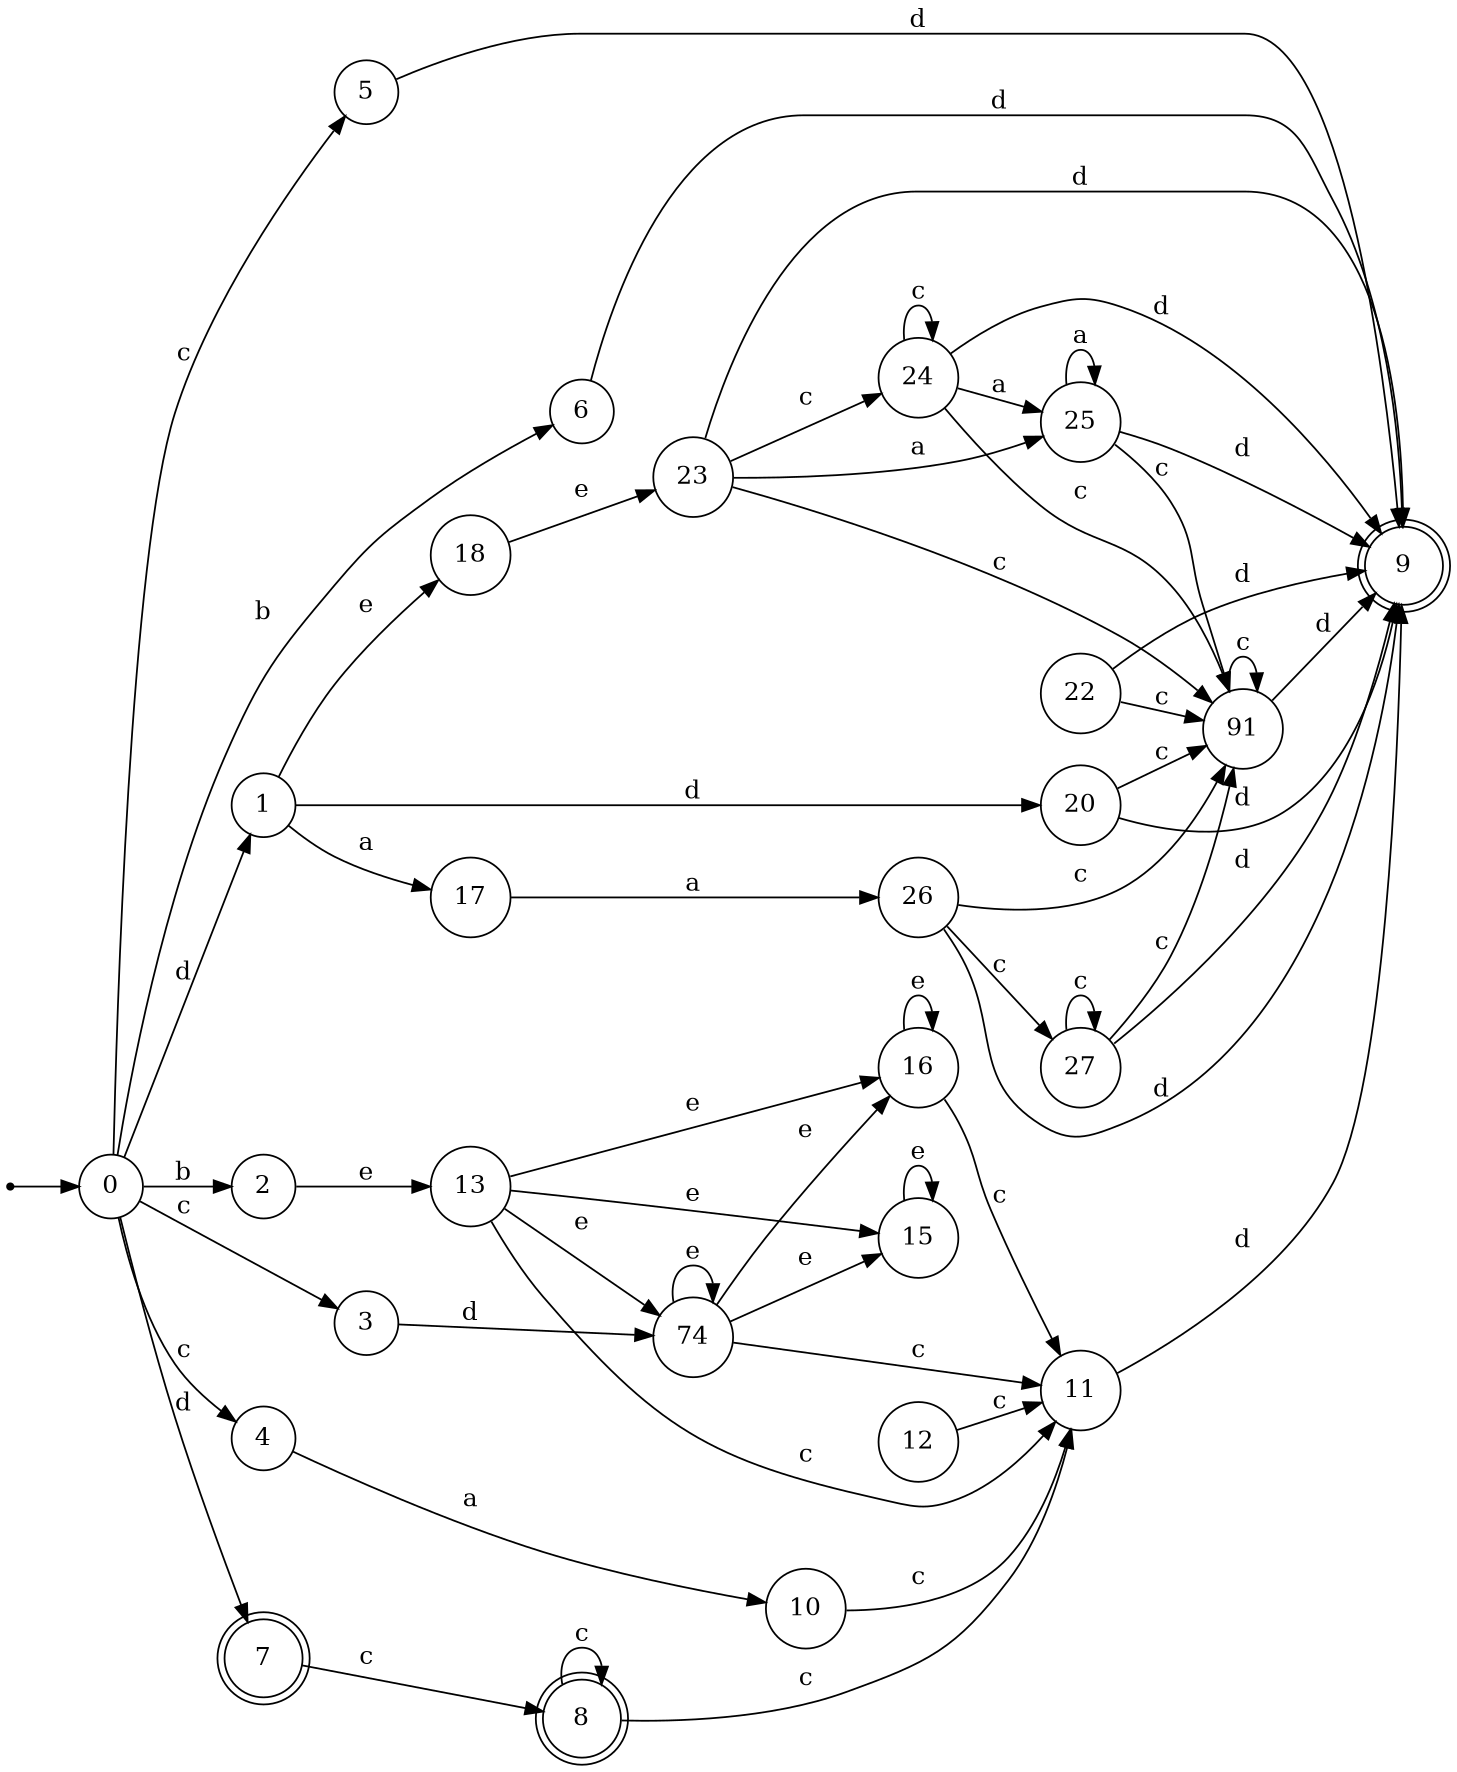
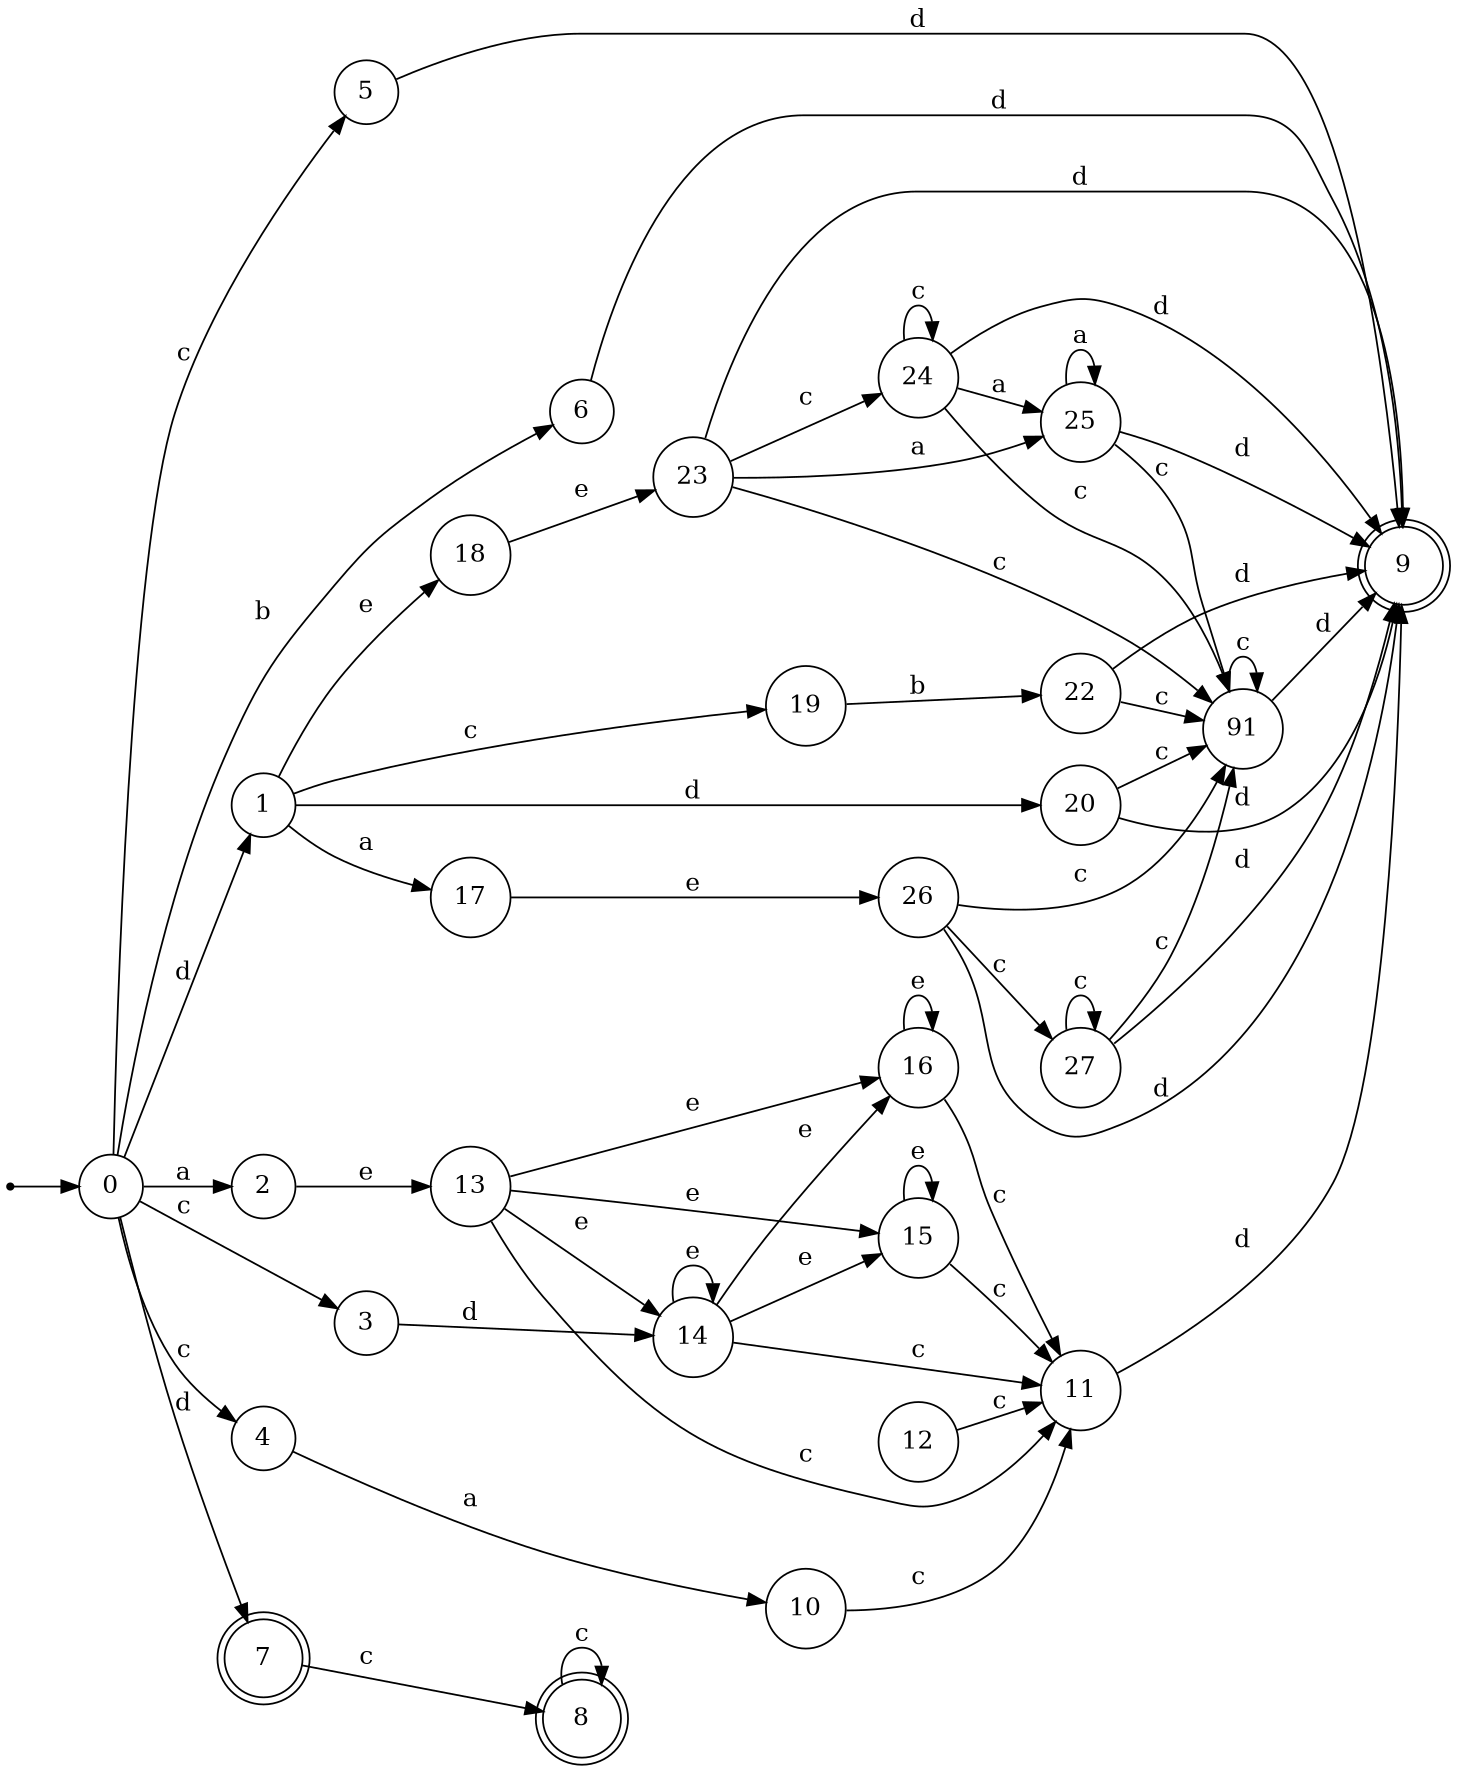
node "19": added
edge "17" -> "26": label "a" -> "e"
edge "0" -> "2": label "b" -> "a"
node "74": label "74" -> "14"
edge "8" -> "11": now "15" -> "11"
